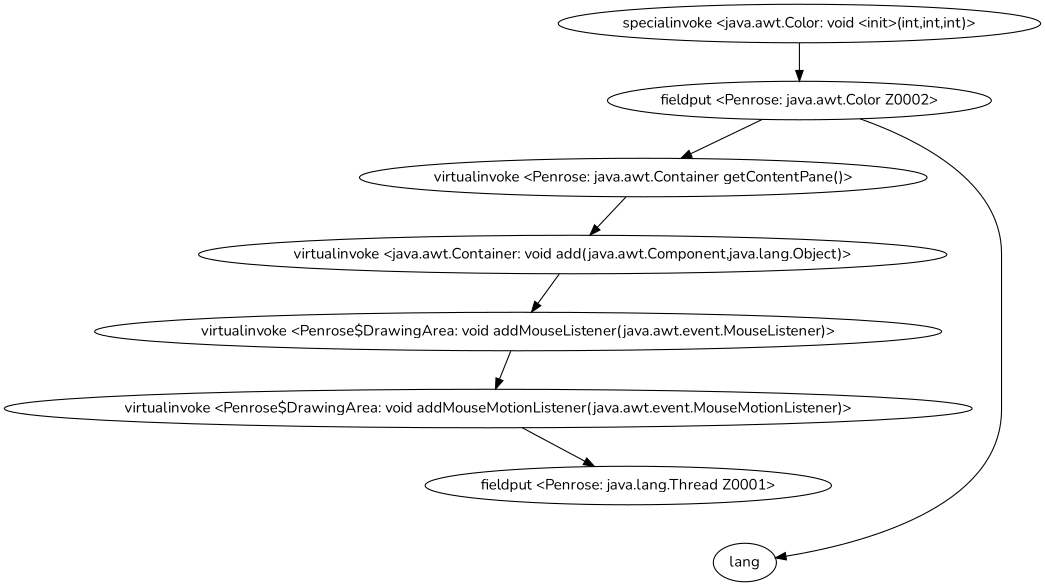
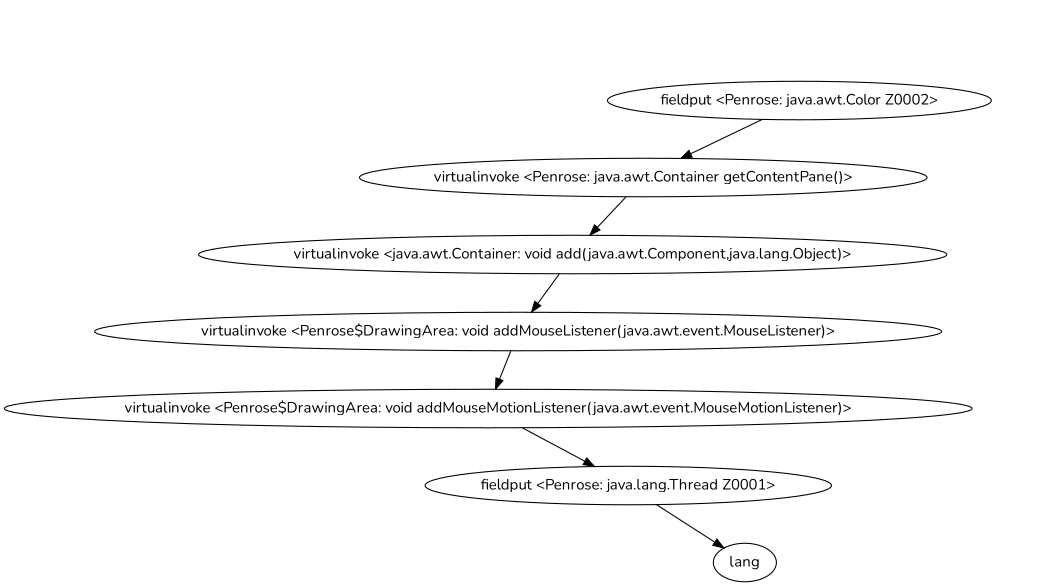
node "specialinvoke <java.awt.Color: void <init>(int,int,int)>": removed
edge "fieldput <Penrose: java.awt.Color Z0002>" -> "lang": now "fieldput <Penrose: java.lang.Thread Z0001>" -> "lang"
